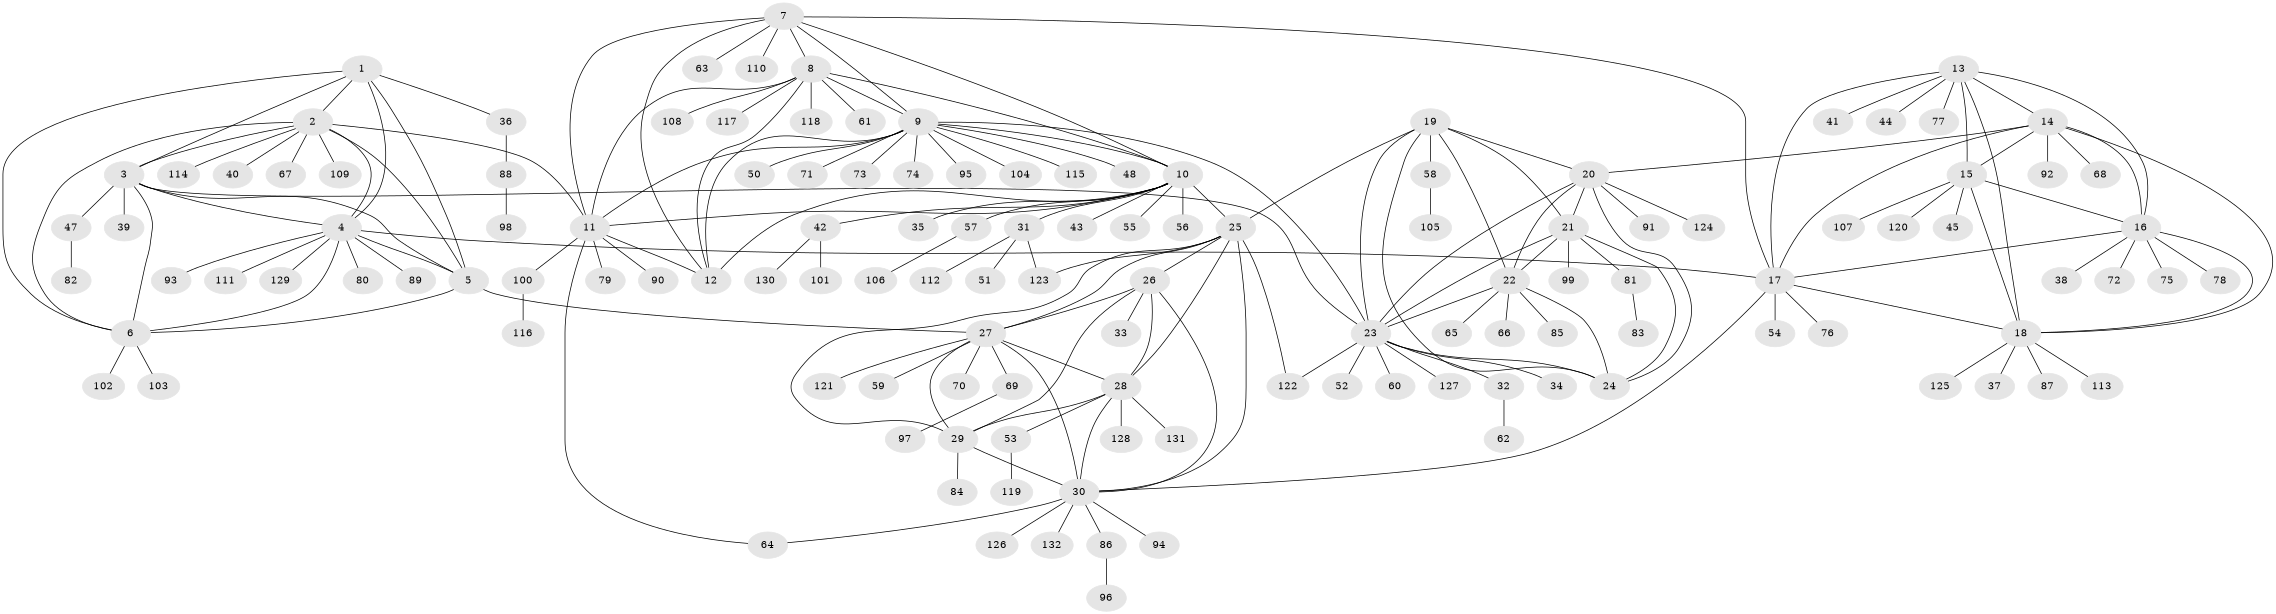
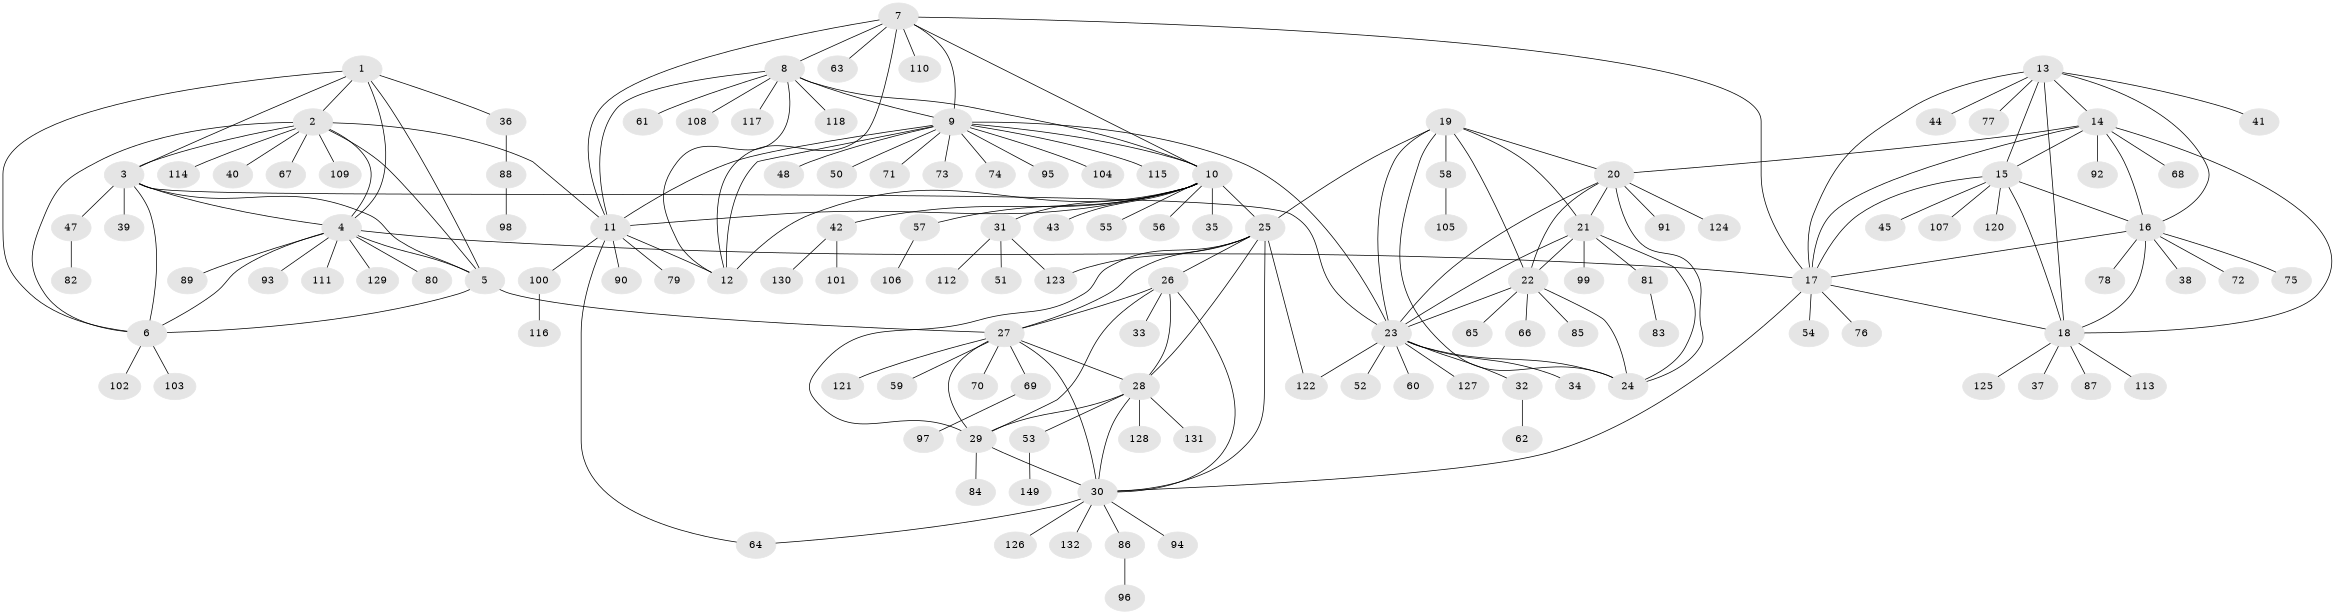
edge "15" -- "17": added
node "119": label "119" -> "149"
